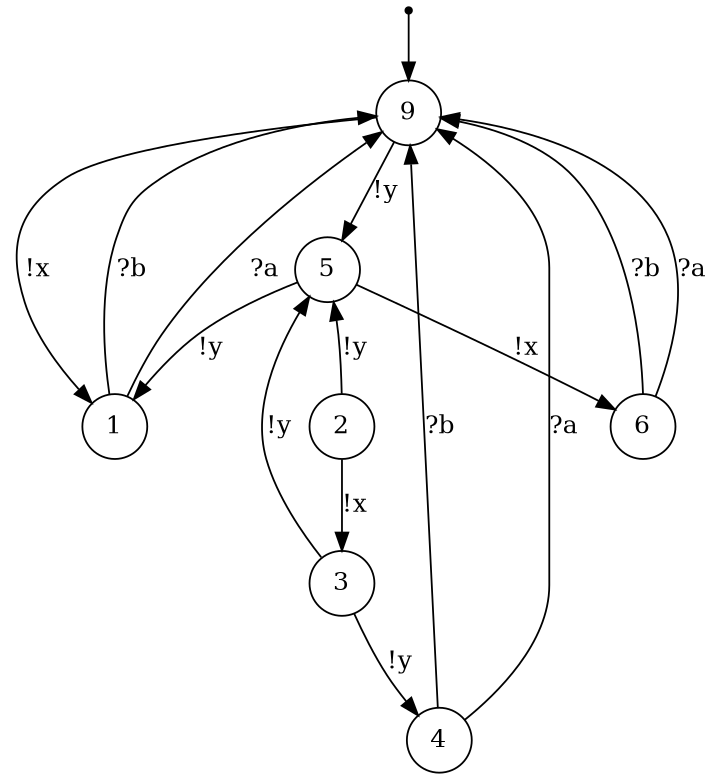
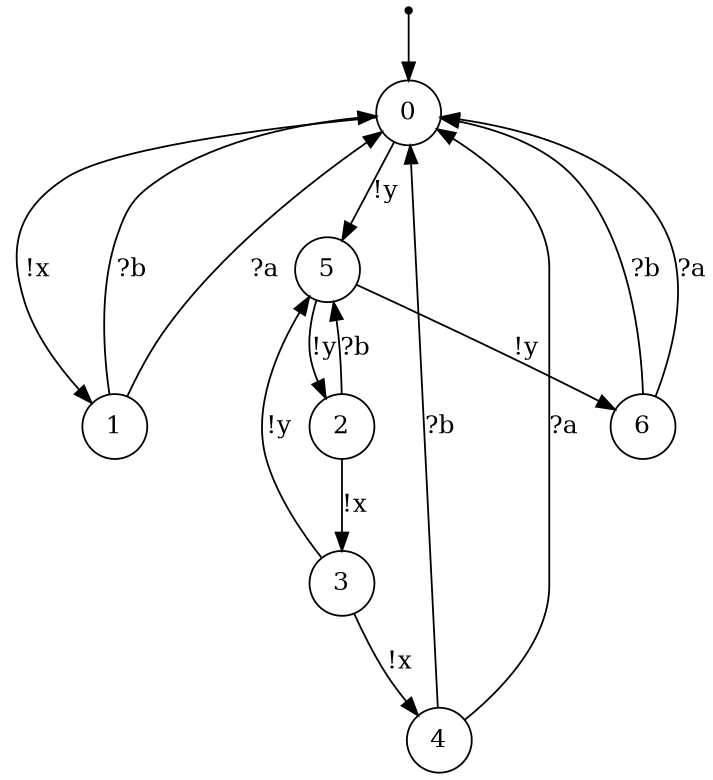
node "9": label "9" -> "0"
edge "5" -> "1": now "5" -> "2"
edge "2" -> "5": label "!y" -> "?b"
edge "5" -> "6": label "!x" -> "!y"
edge "3" -> "4": label "!y" -> "!x"
